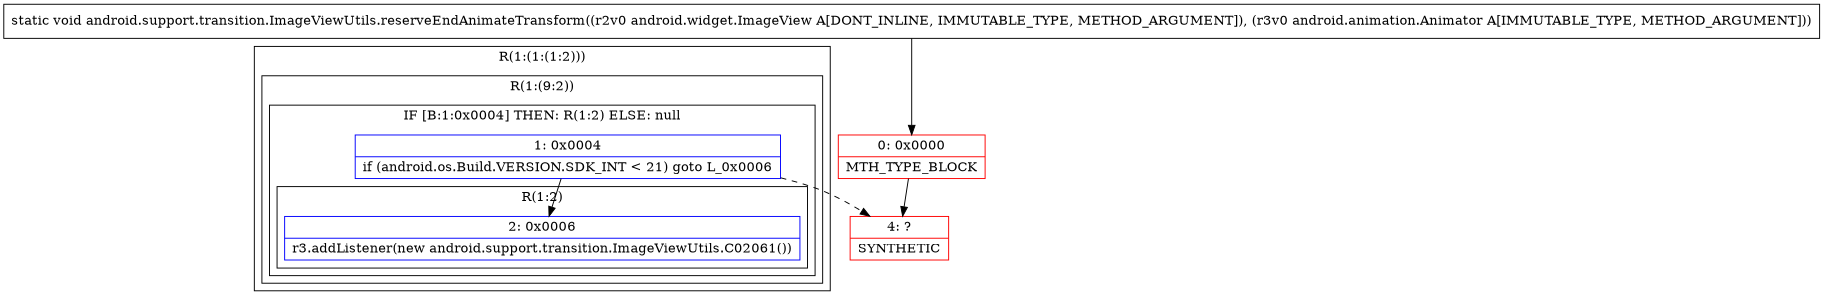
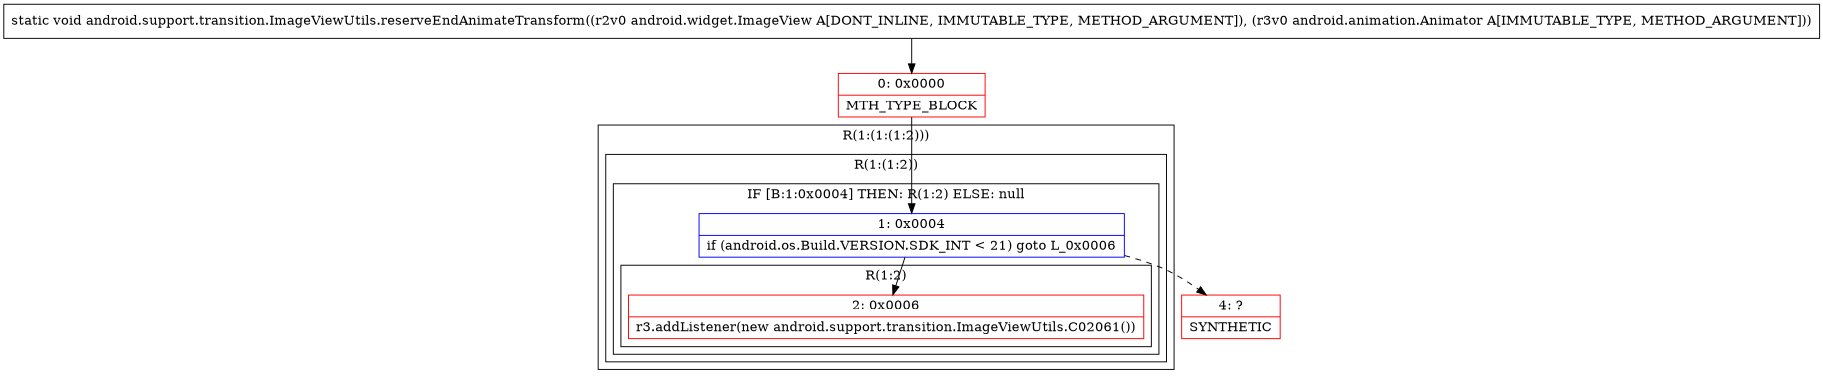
cluster "R(1:(9:2))": label "R(1:(9:2))" -> "R(1:(1:2))"
edge "0: 0x0000" -> "4: ?": now "0: 0x0000" -> "1: 0x0004"
node "2: 0x0006": color blue -> red
